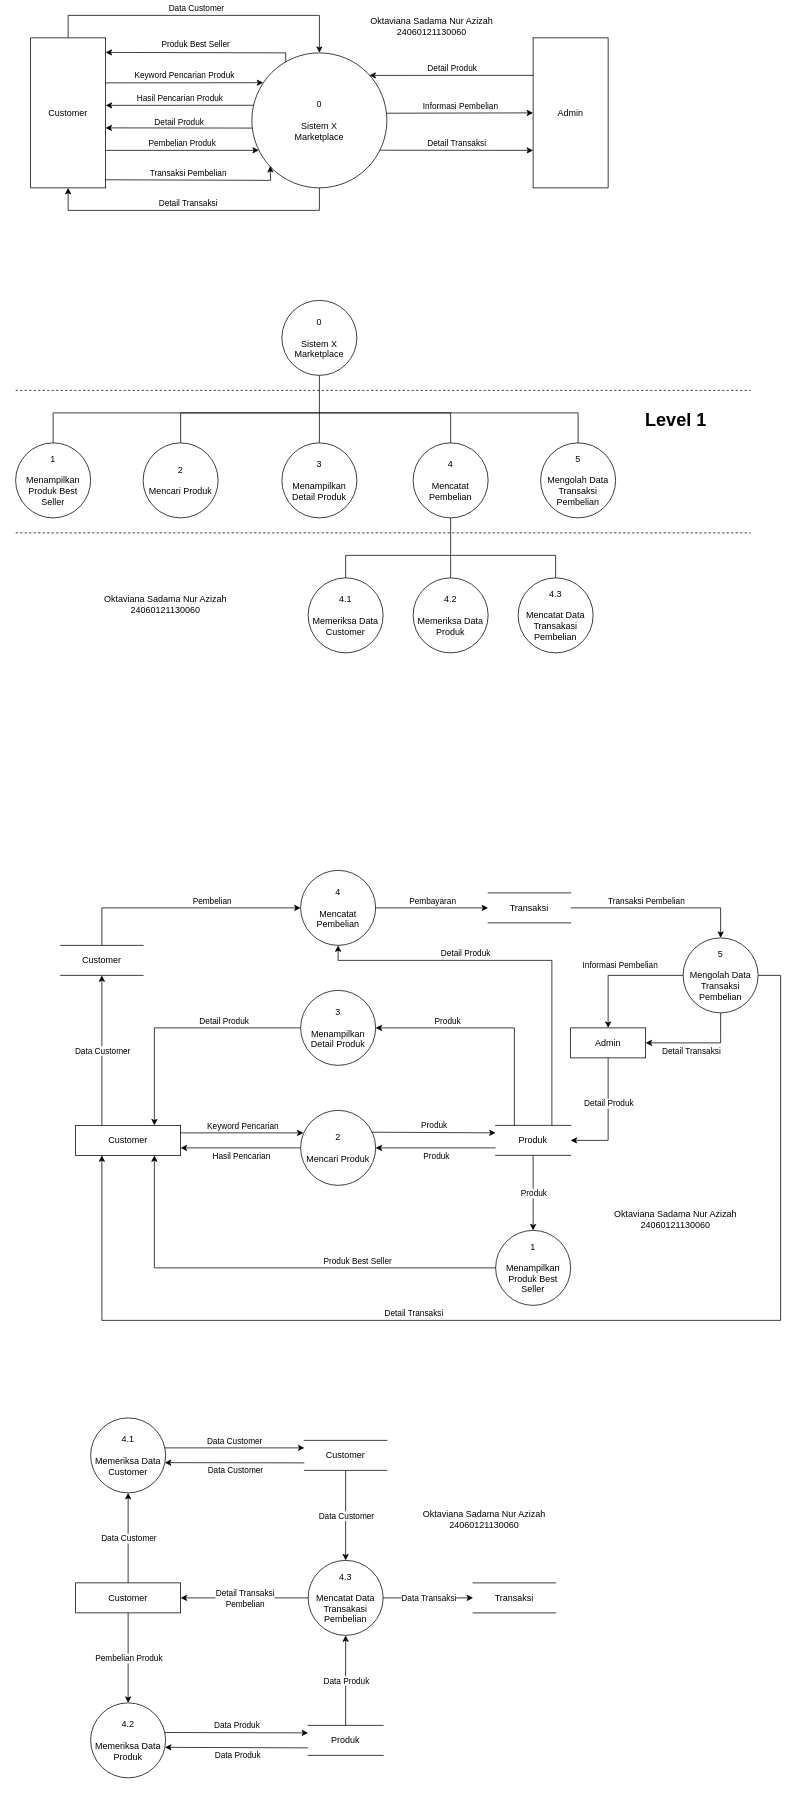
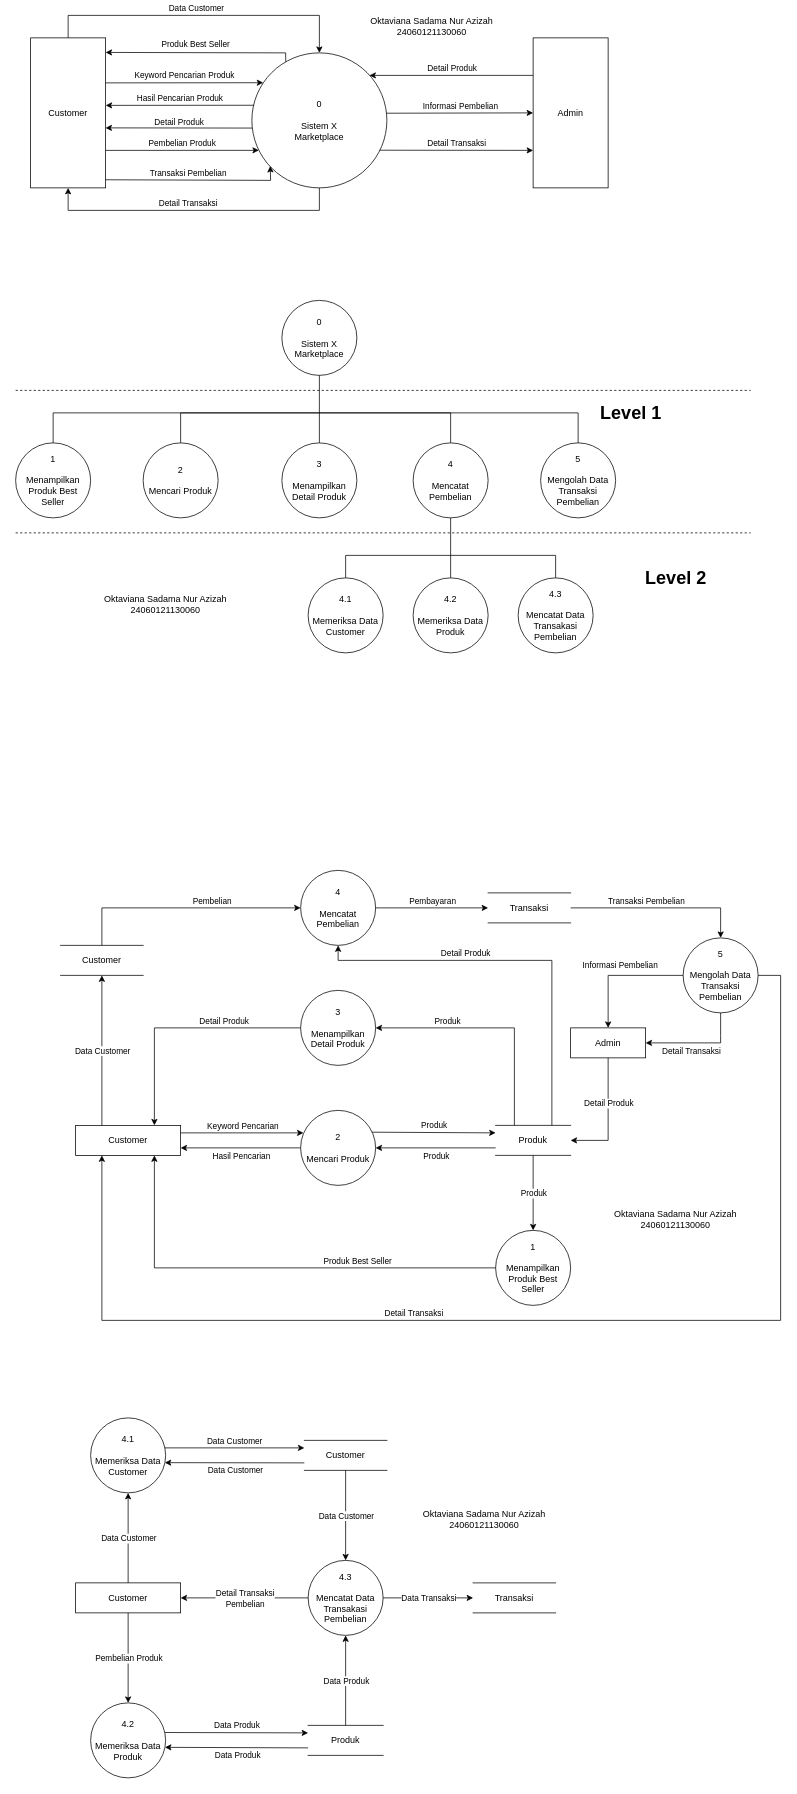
node "Level 1": moved (675, 420) -> (630, 413)
node "Level 2": added
